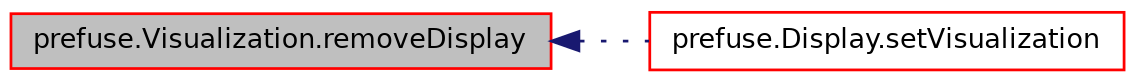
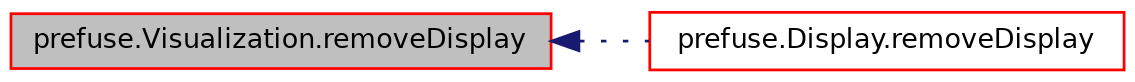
node "prefuse.Display.setVisualization": label "prefuse.Display.setVisualization" -> "prefuse.Display.removeDisplay"
